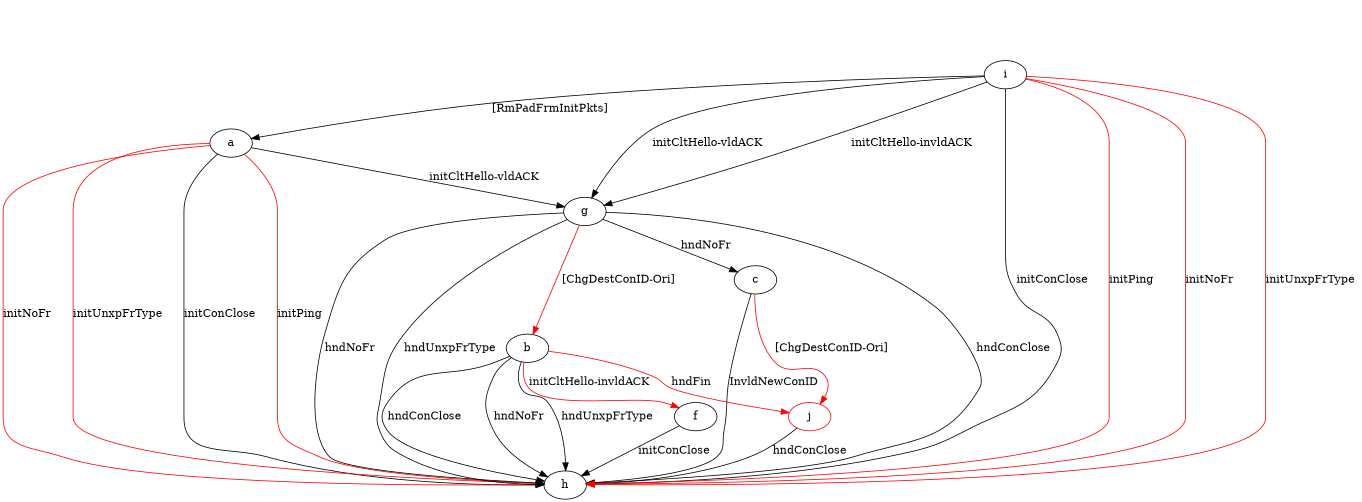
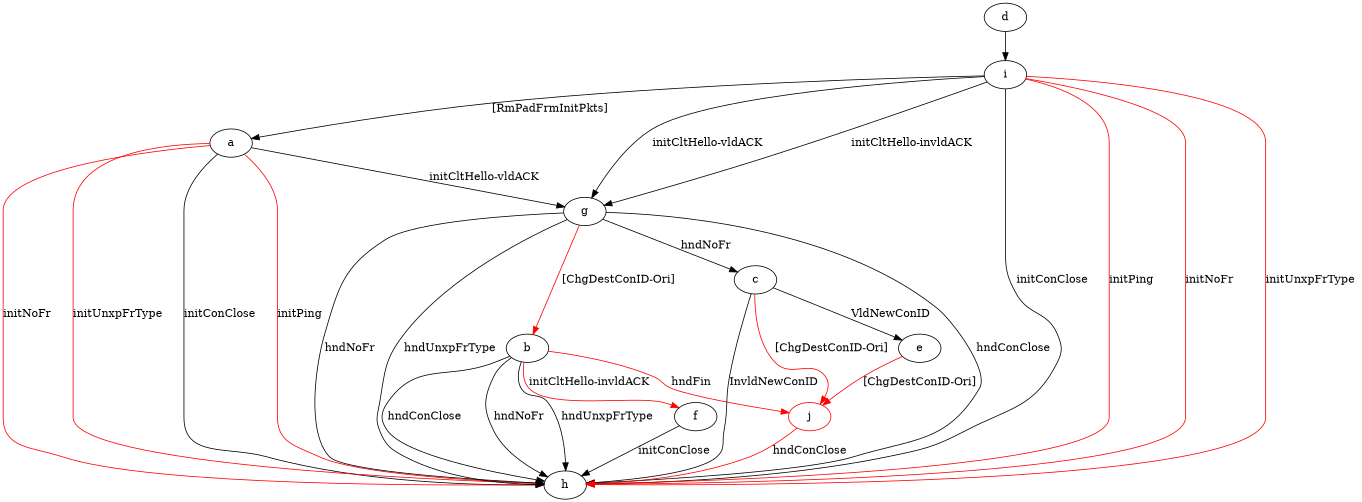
node "d": added
node "e": added
edge "j" -> "h": color black -> red
